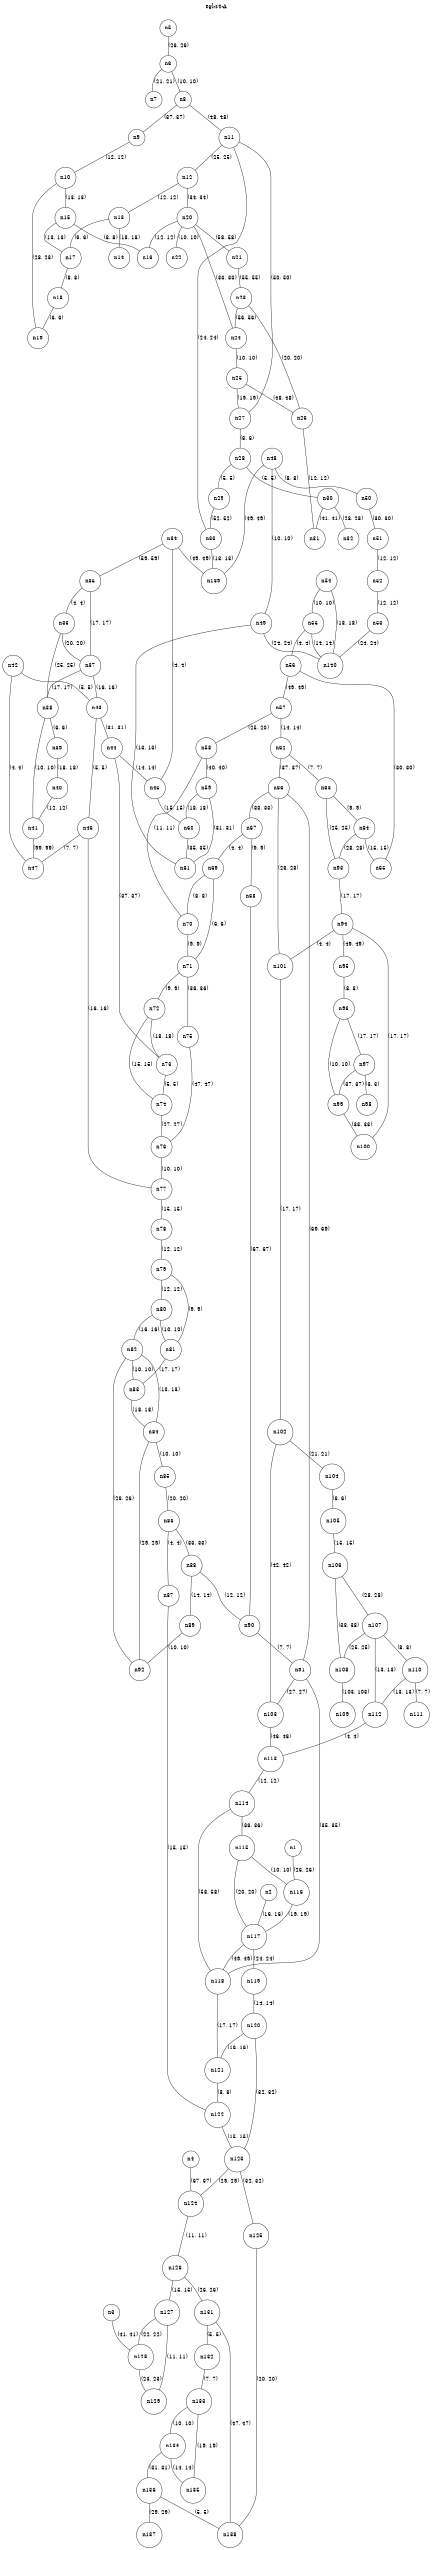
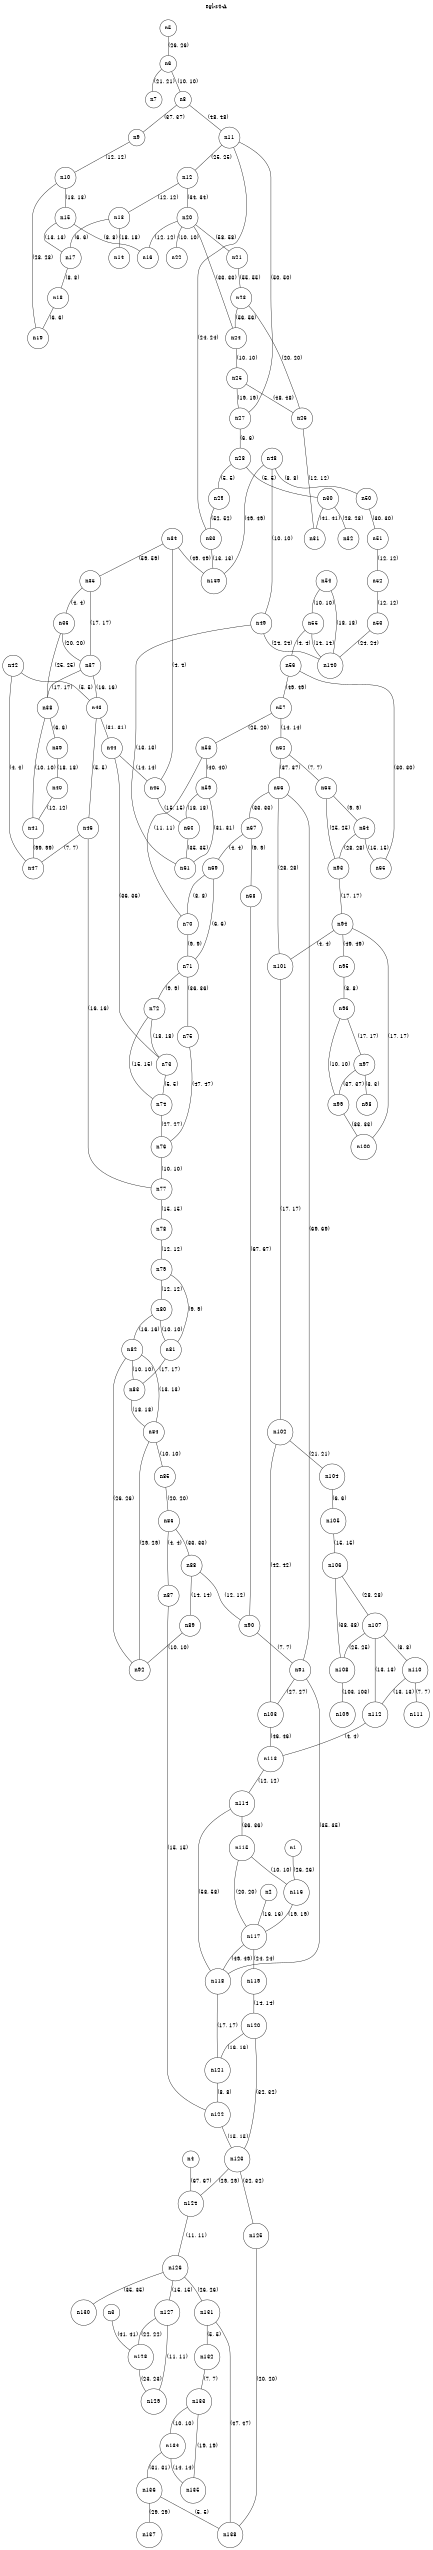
edge "n44" -- "n73": label "(37, 37)" -> "(36, 36)"
node "n130": added
